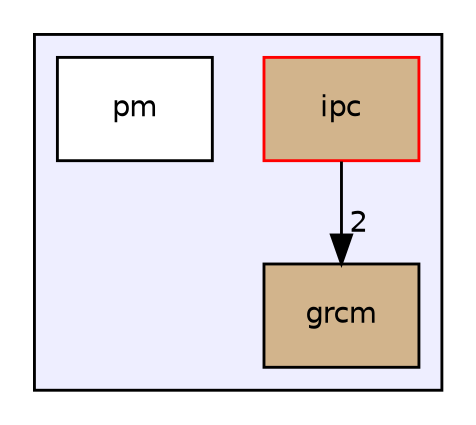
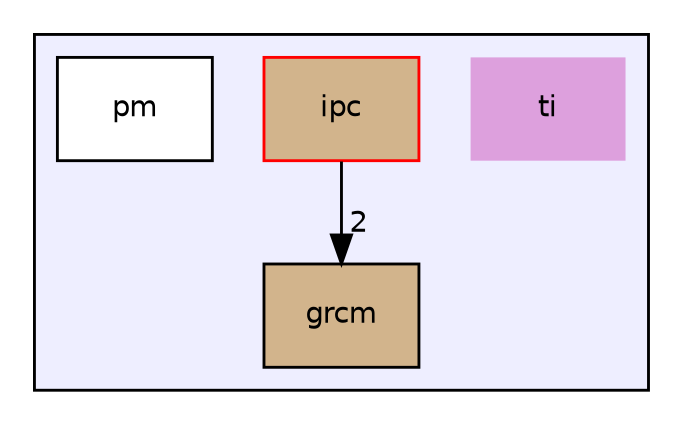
node "ti": added
